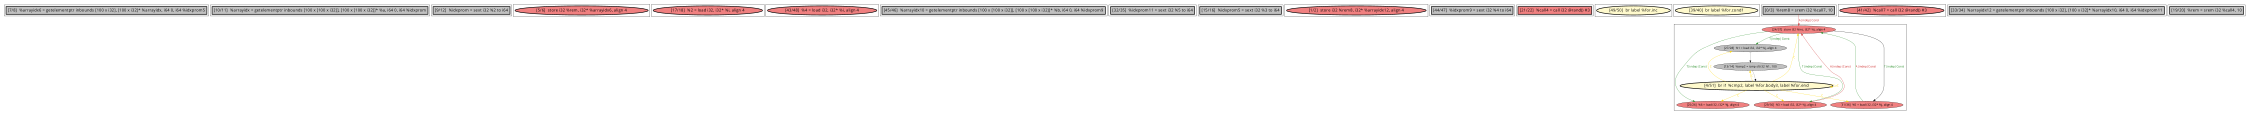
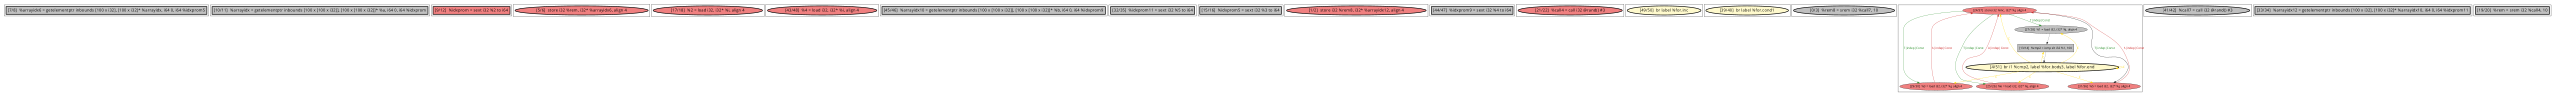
node "[9/12]  %idxprom = sext i32 %2 to i64": fillcolor grey -> lightcoral
node "[21/22]  %call4 = call i32 @rand() #3": shape box -> ellipse
node "[0/3]  %rem8 = srem i32 %call7, 10": shape box -> ellipse
node "[41/42]  %call7 = call i32 @rand() #3": fillcolor lightcoral -> grey
edge "[0/3]  %rem8 = srem i32 %call7, 10" -> "[24/37]  store i32 %inc, i32* %j, align 4": now "[25/26]  %6 = load i32, i32* %j, align 4" -> "[24/37]  store i32 %inc, i32* %j, align 4"
edge "[31/36]  %5 = load i32, i32* %j, align 4" -> "[24/37]  store i32 %inc, i32* %j, align 4": color forestgreen -> firebrick3
node "[13/14]  %cmp2 = icmp slt i32 %1, 100": shape ellipse -> box
